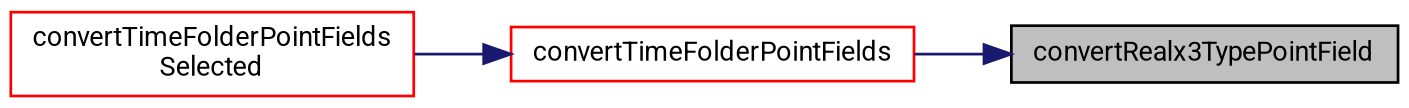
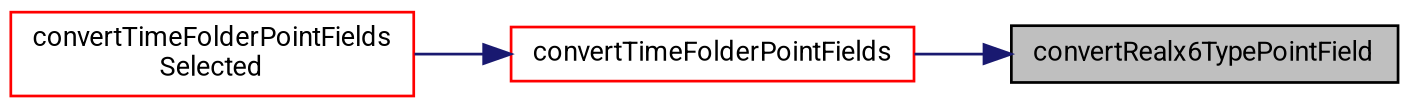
node "convertRealx3TypePointField": label "convertRealx3TypePointField" -> "convertRealx6TypePointField"
